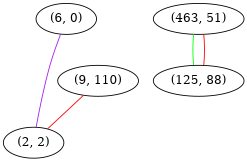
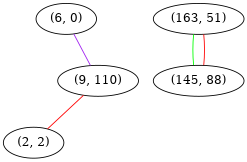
node "(463, 51)": label "(463, 51)" -> "(163, 51)"
edge "(6, 0)" -- "(2, 2)": now "(6, 0)" -- "(9, 110)"
node "(125, 88)": label "(125, 88)" -> "(145, 88)"
